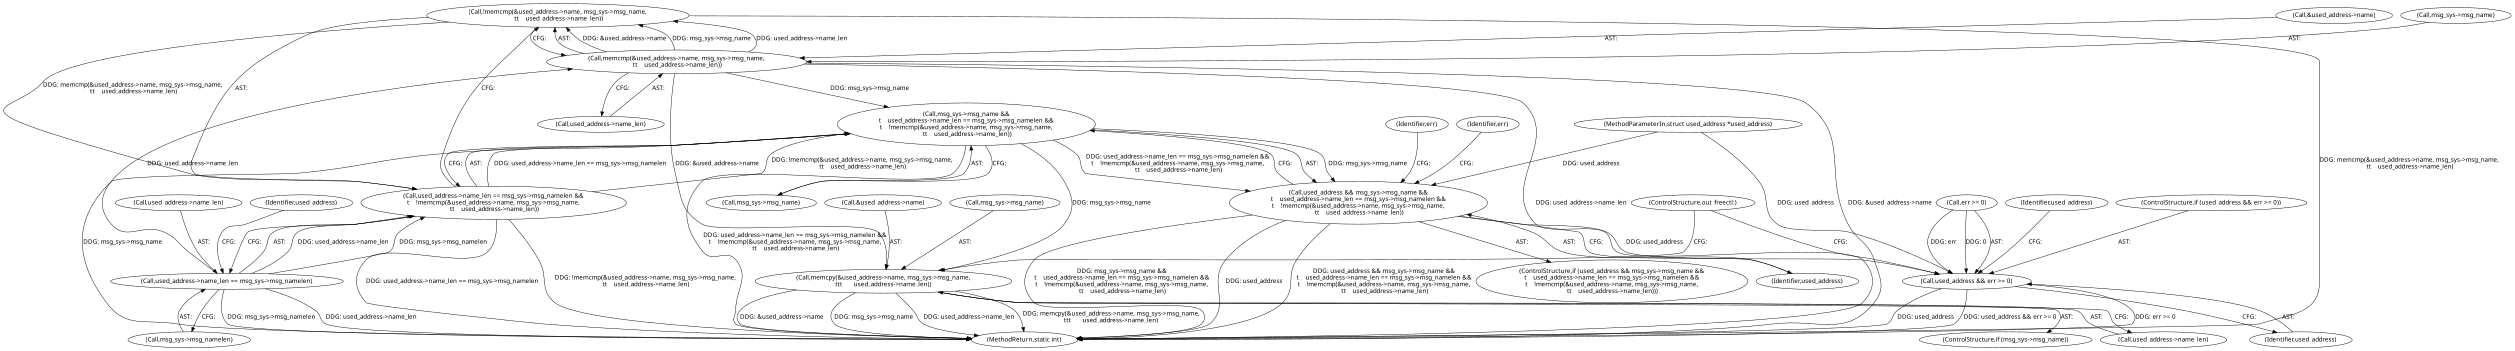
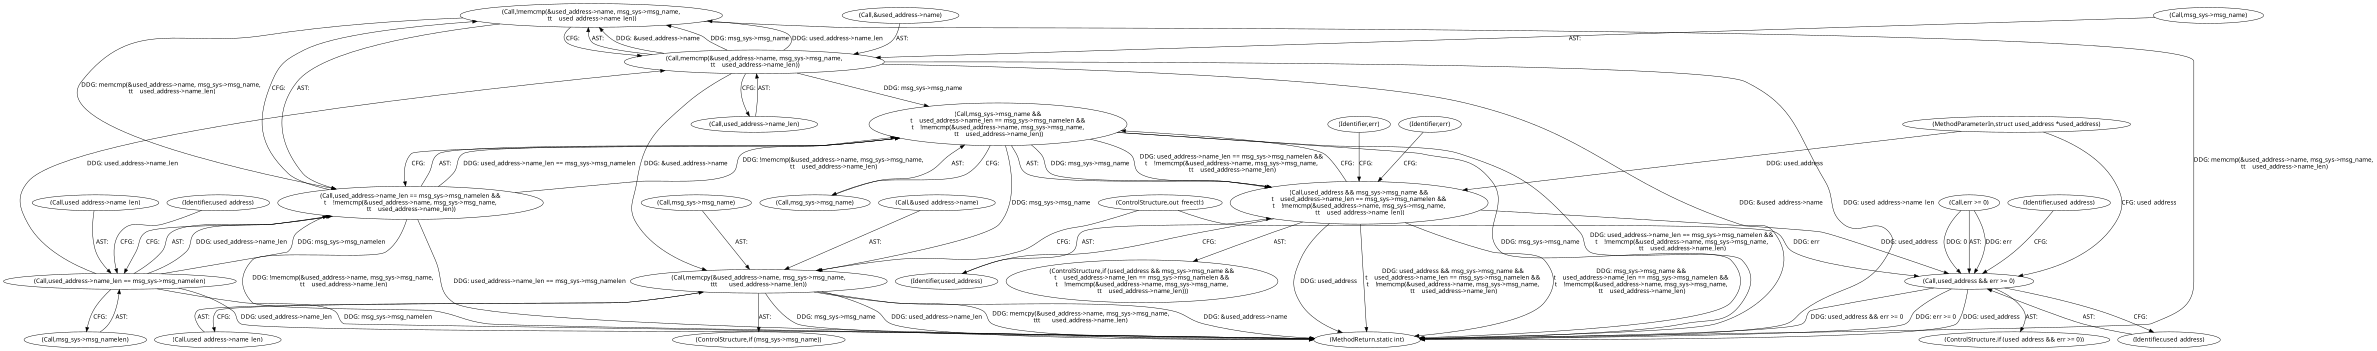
edge "(MethodParameterIn,struct used_address *used_address)" -> "(Call,used_address && err >= 0)": label "DDG: used_address" -> "CFG: used_address"
edge "(ControlStructure,if (used_address && err >= 0))" -> "(Call,used_address && err >= 0)": reversed
edge "(ControlStructure,out_freectl:)" -> "(Call,used_address && err >= 0)": label "CFG: " -> "DDG: err"
